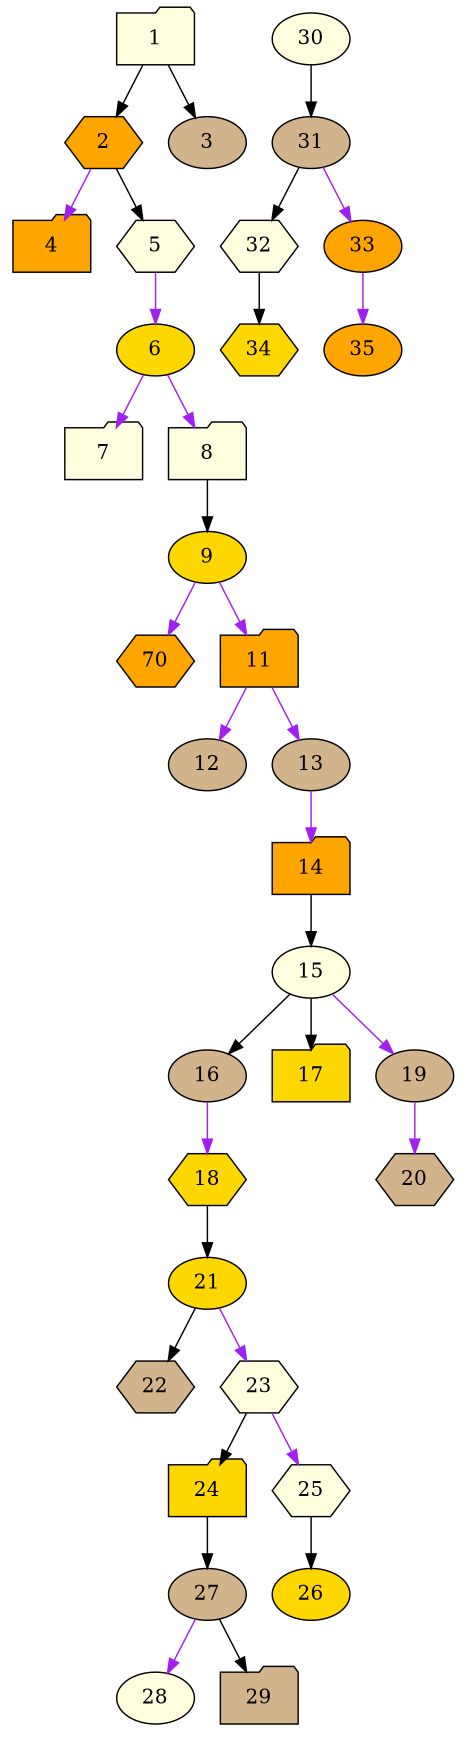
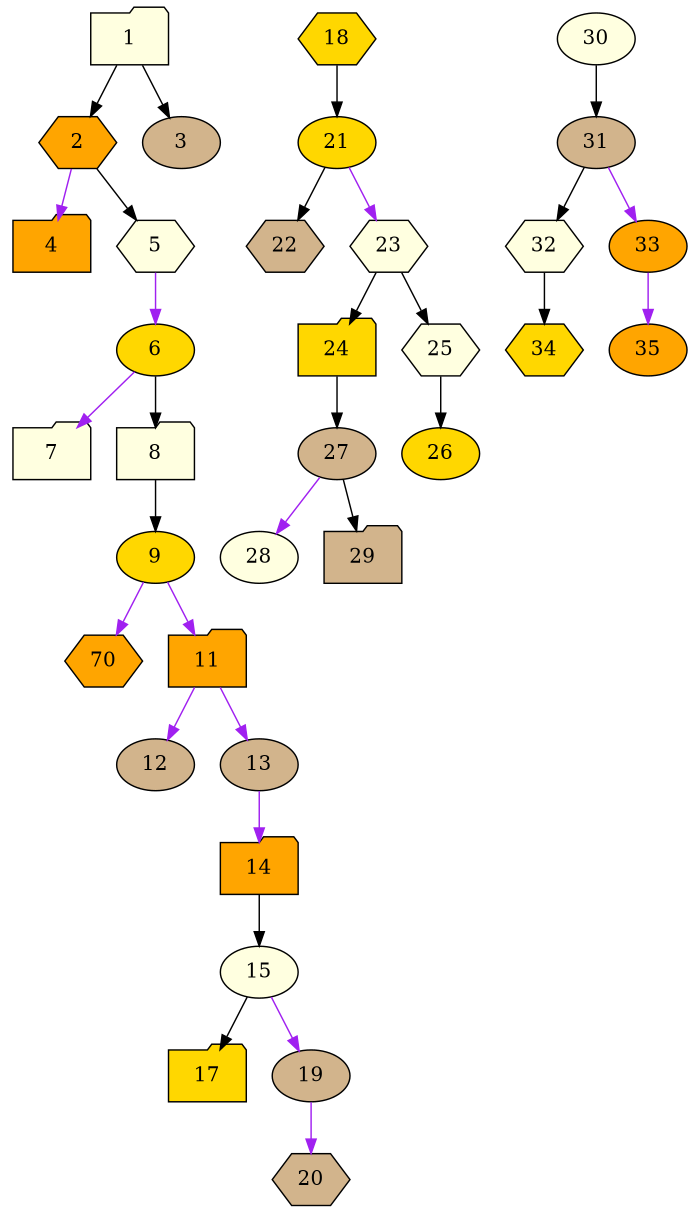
edge "6" -> "8": color purple -> black
node "16": removed
edge "23" -> "25": color purple -> black
